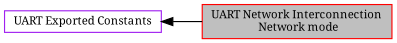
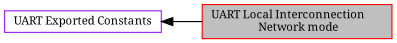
node "UART Network Interconnection Network mode": label "UART Network Interconnection Network mode" -> "UART Local Interconnection Network mode"
